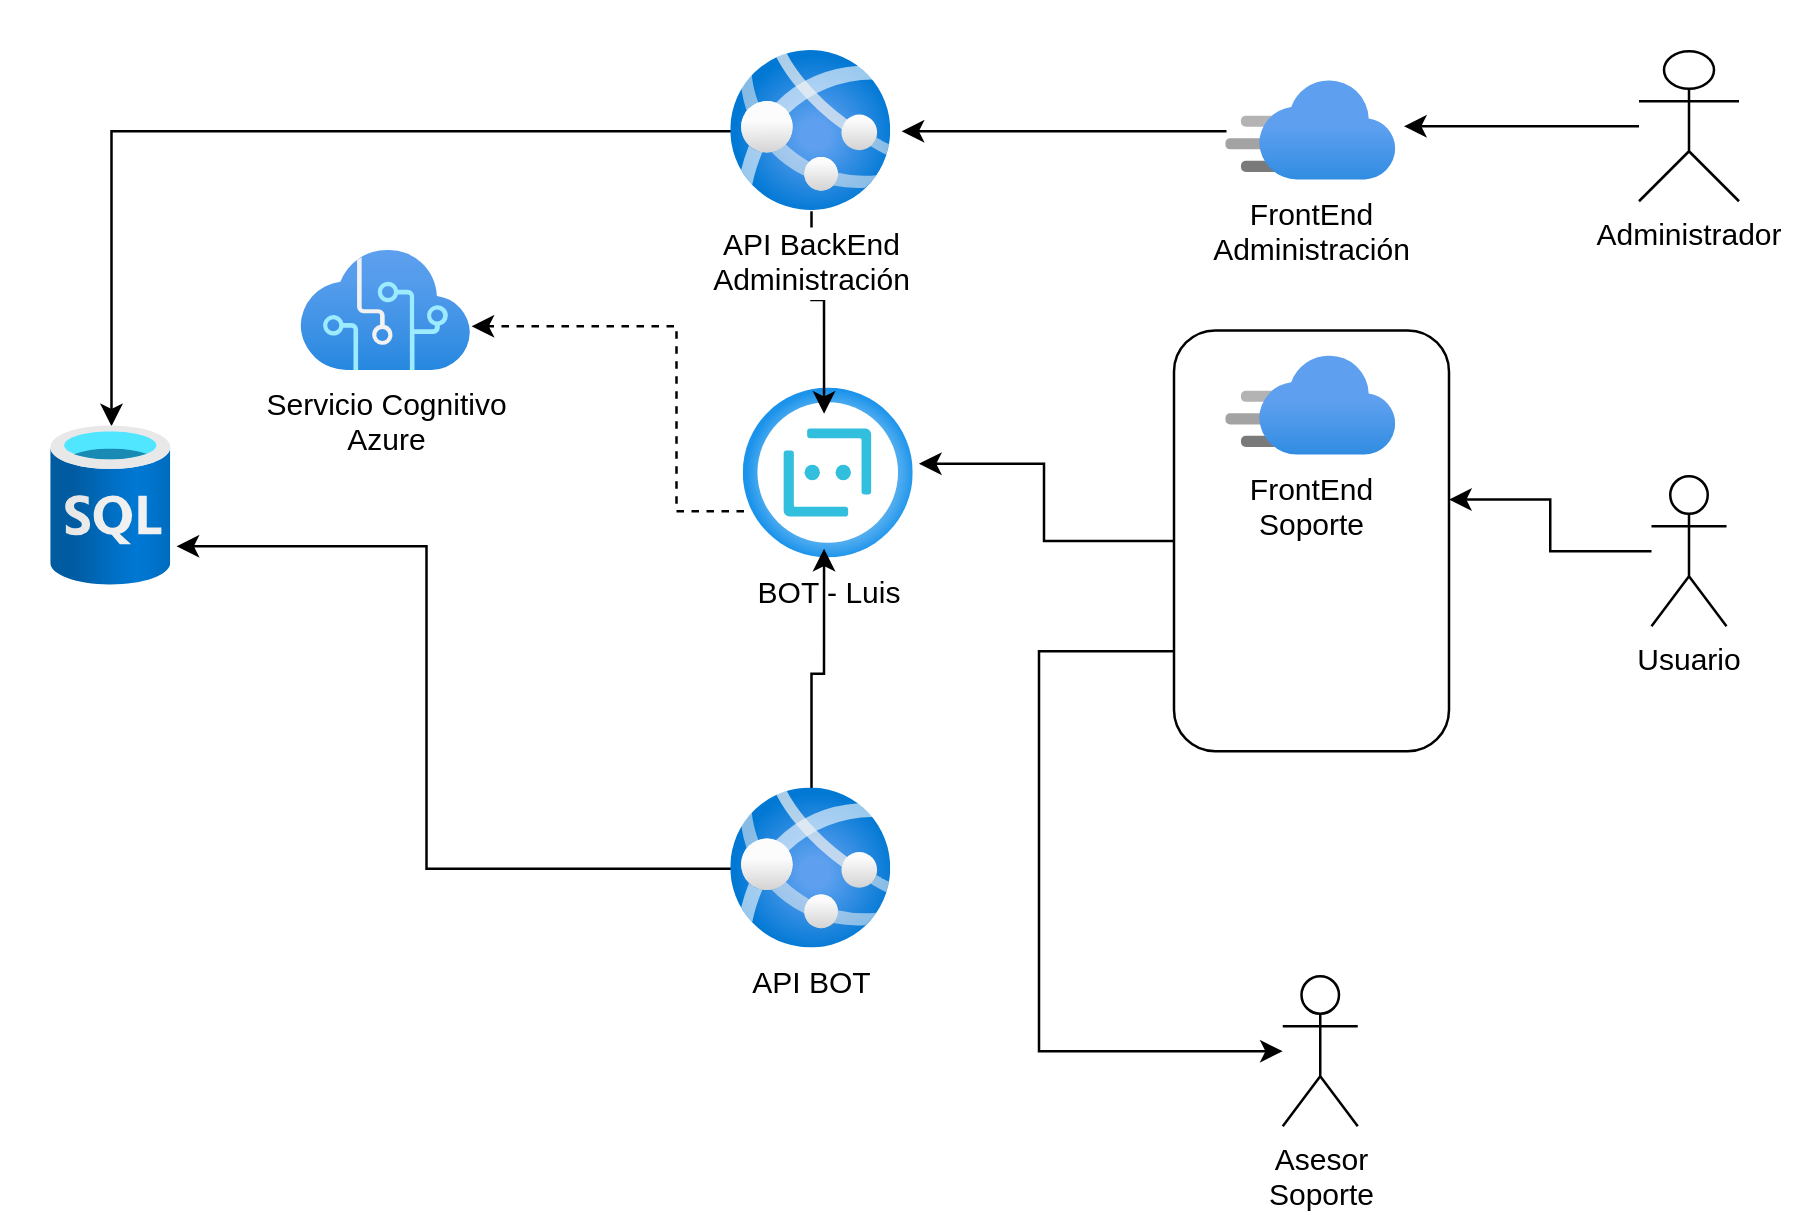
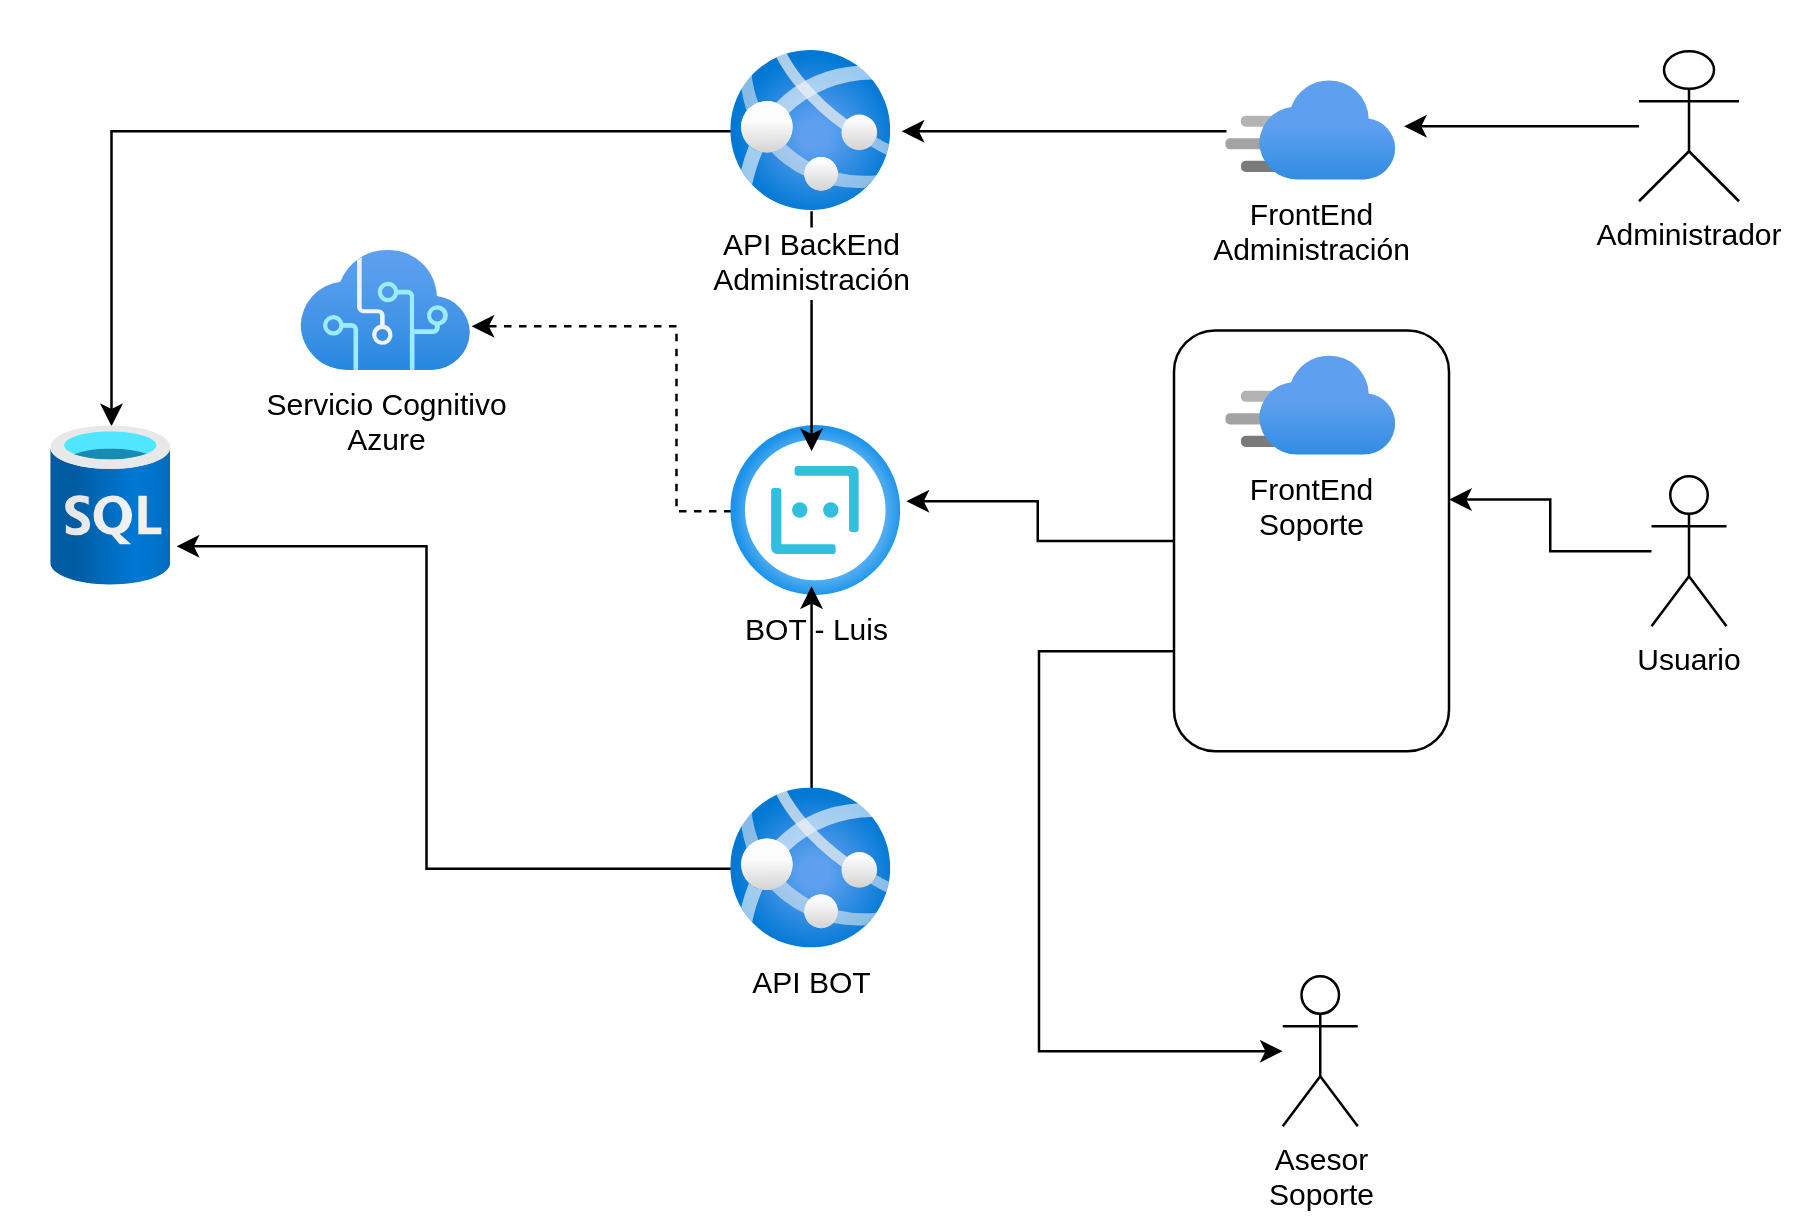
node "BOT - Luis": moved (829, 474) -> (816, 511)
